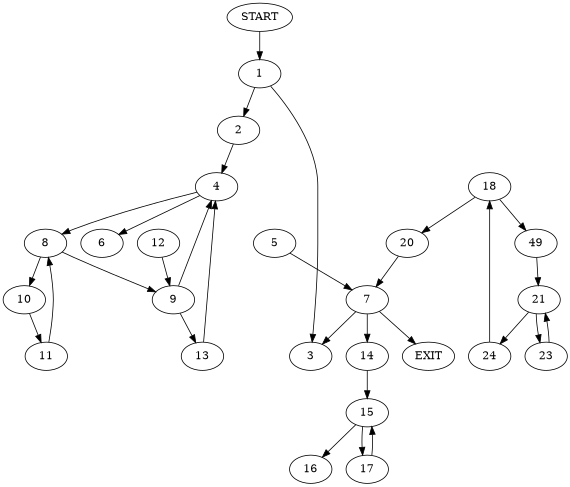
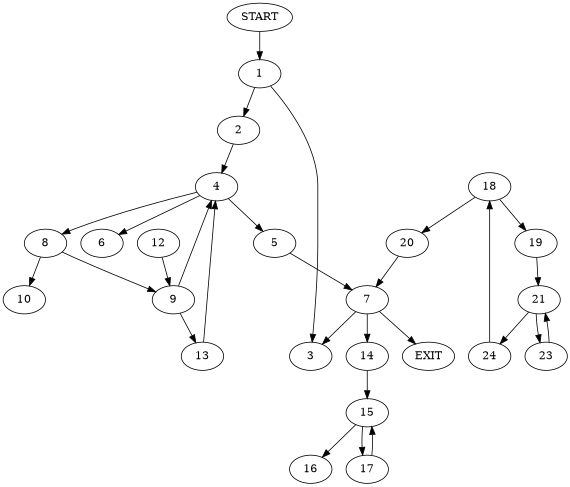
edge "4" -> "5": added
node "49": label "49" -> "19"
node "11": removed
